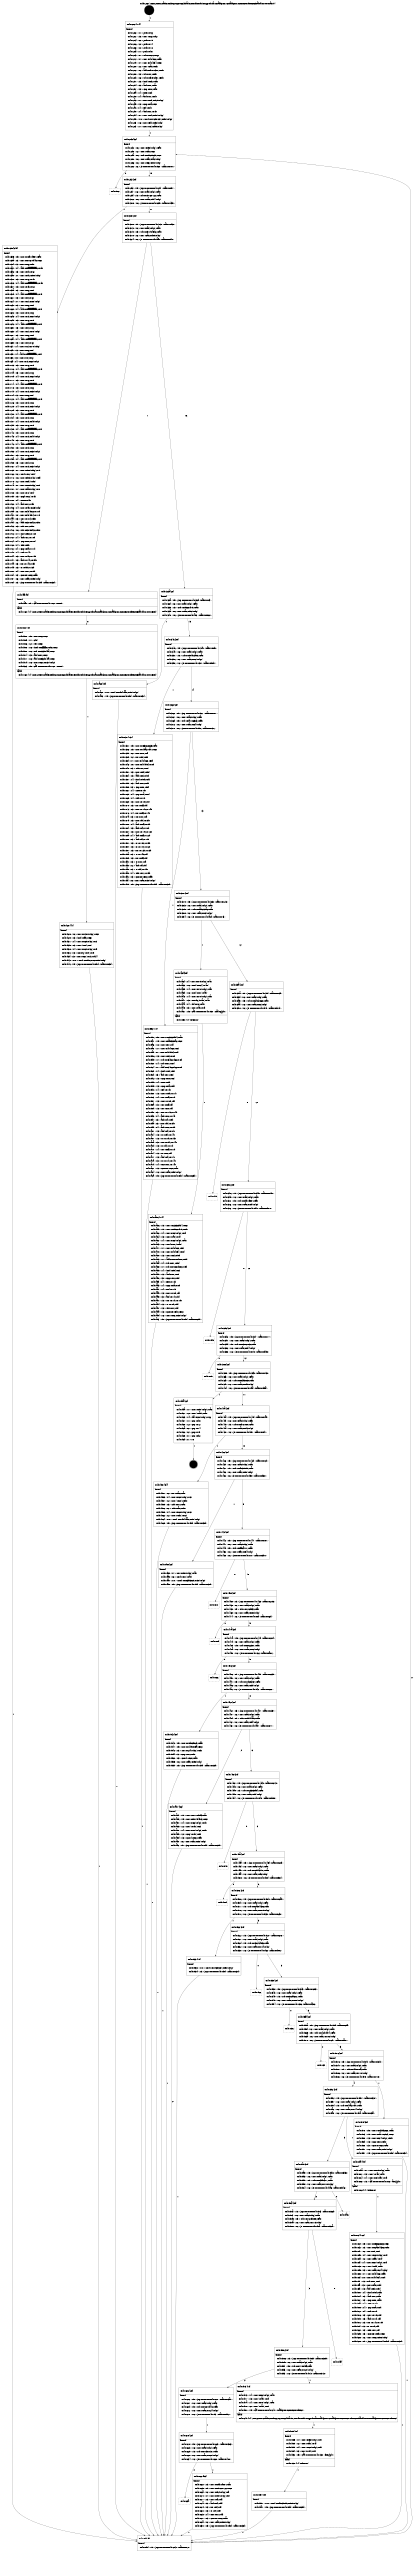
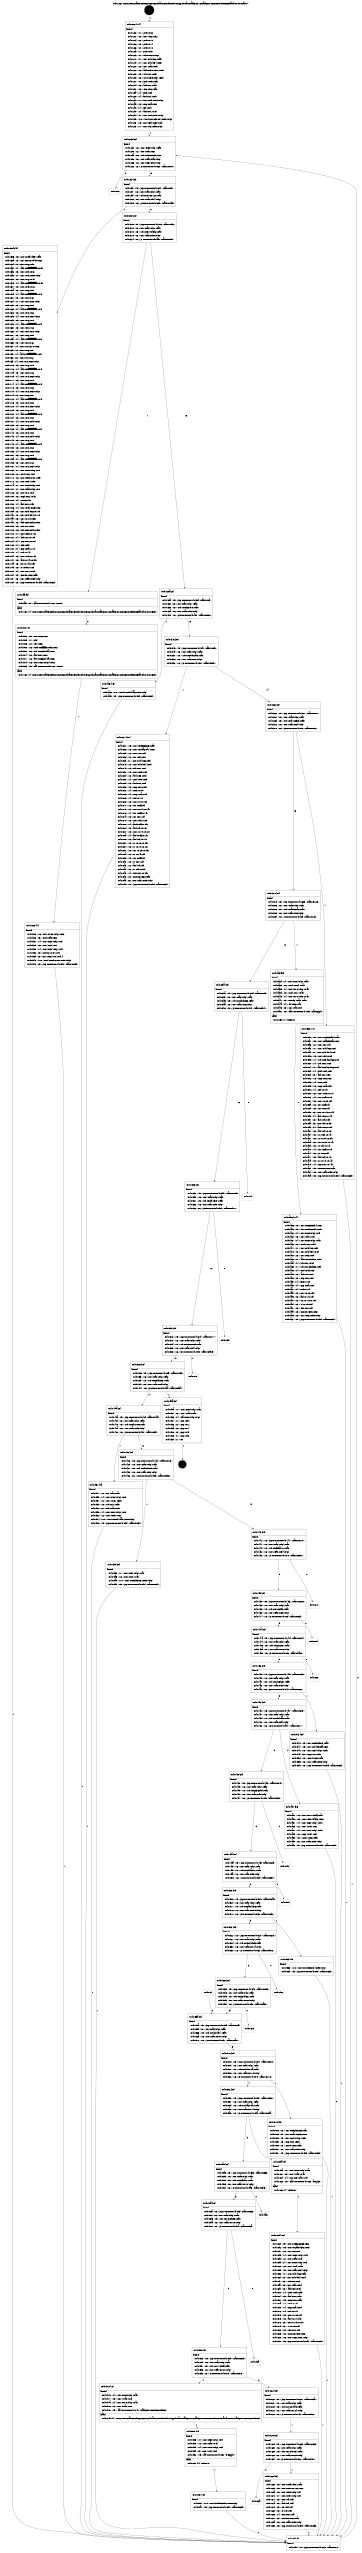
edge "0x40155a [28]" -> "0x401cf1": reversed
